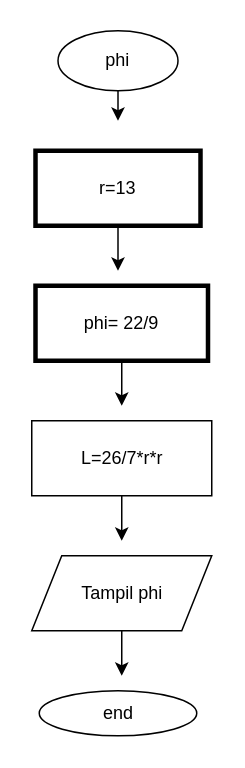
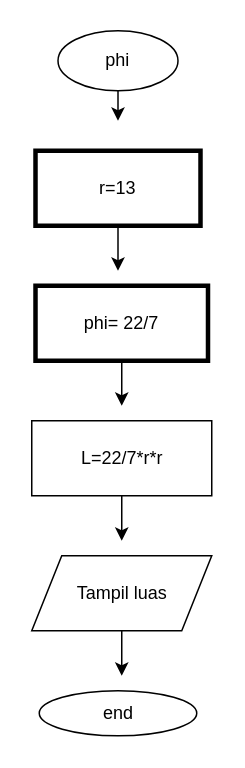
node "phi= 22/9": label "phi= 22/9" -> "phi= 22/7"
node "L=26/7*r*r": label "L=26/7*r*r" -> "L=22/7*r*r"
node "Tampil phi": label "Tampil phi" -> "Tampil luas"
